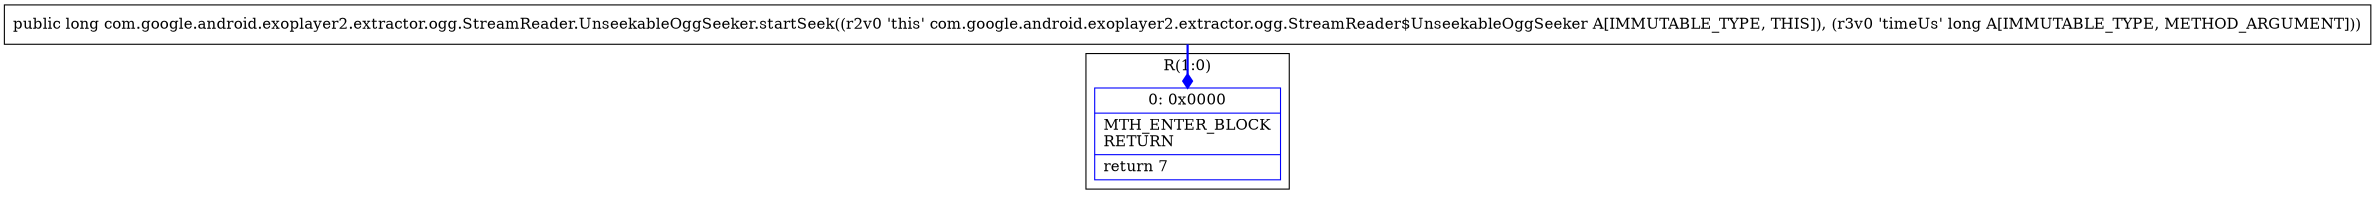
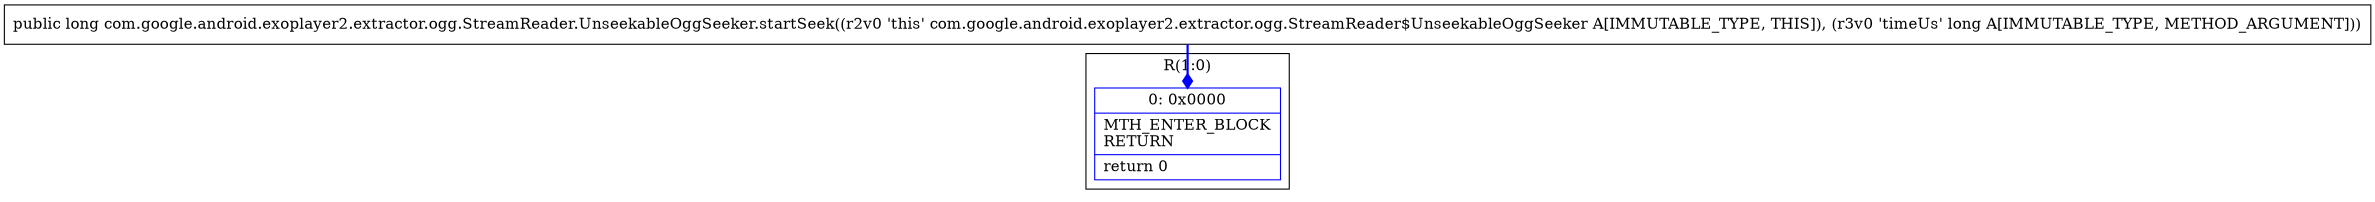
node "0: 0x0000": text "return 7" -> "return 0"
